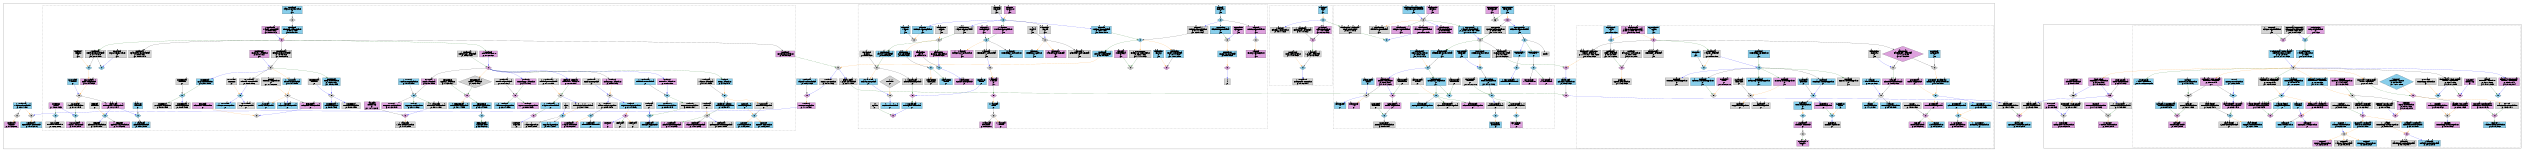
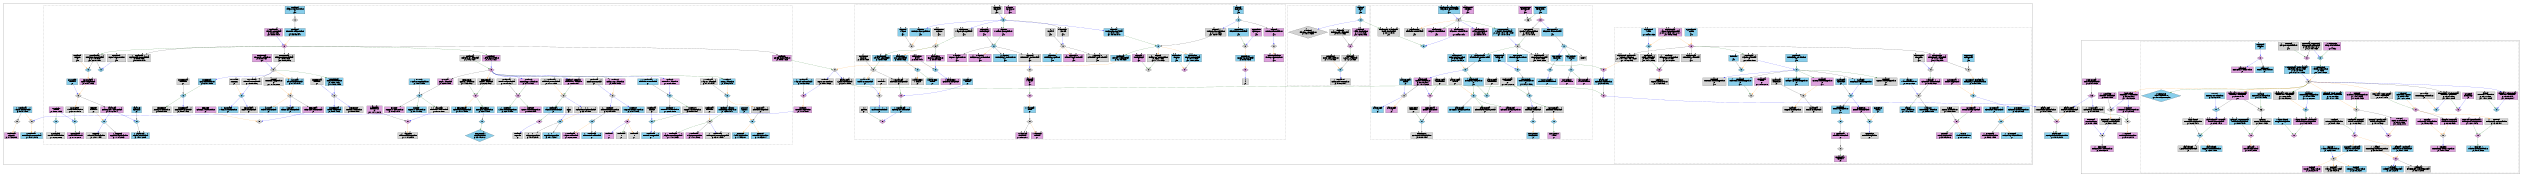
node "Матвеев Евгений Яковлевич р. 15.11.1928": shape box -> diamond
node "Хромушенко Владимир Алексеевич р. 26.02.1932 ум. 14.11.1965": label "Хромушенко Владимир Алексеевич р. 26.02.1932 ум. 14.11.1965" -> "Карлов Владимир Алексеевич р. 26.02.1932 ум. 14.11.1965"
node "Карлов Виктор Леонидович р. ум.": label "Карлов Виктор Леонидович р. ум." -> "Станиславович Виктор Леонидович р. ум."
node "Панинская Валентина Ивановна р. 17.12.1925 ум. 24.02.2007": shape diamond -> box
node "Маркин Юрий Михайлович р. ум.": added
node "Нечушкина Ольга Ивановна р. 26.02.1967": shape diamond -> box
node "? Николай р.": shape diamond -> box
node "? Назаренко ? Дмитрий р.": label "? Назаренко ? Дмитрий р." -> "? Назаренко ? Ольга р."
node "Минжулин Иван Матвеевич ум. во младенчестве": shape box -> diamond
node "Акимов Анатолий Лукич р. 22.03.1937 ум. 16.07.2006": shape diamond -> box
edge "Минжулин Геннадий Матвеевич р. 30.08.1952 ум. 15.05.2020" -> "+3": now "Минжулин Геннадий Матвеевич р. 30.08.1952 ум. 15.05.2020" -> "Морозов Алексей Владимирович р. 04.12.1986"
node "Позднякова Юлия Егоровна р. 20.09.1983": label "Позднякова Юлия Егоровна р. 20.09.1983" -> "Позднякова Ведищева Егоровна р. 20.09.1983"
node "Соколов Александровна р.": label "Соколов Александровна р." -> "Соколов Сергей р."
node "Рябоконь Михаил р. 31.08.1983": label "Рябоконь Михаил р. 31.08.1983" -> "Рябоконь Геннадьевич р. 31.08.1983"
node "Шакирова (Качанова) Наталья Александровна р. 08.05.1972": removed
node "Копылова Елизавета Яковлевна р. 15.07.2016": label "Копылова Елизавета Яковлевна р. 15.07.2016" -> "Копылова Елизавета Алексеевна р. 15.07.2016"
node "Григорьева Мария Ильинична р. 07.07.2010": label "Григорьева Мария Ильинична р. 07.07.2010" -> "Григорьева Анна Ильинична р. 07.07.2010"
node "Нечушкина ? Дмитриевна р. 23.08.2012": shape box -> diamond
node "Копылова Мария Александровна р. 14.01.2002": label "Копылова Мария Александровна р. 14.01.2002" -> "Копылова Мария Петрович р. 14.01.2002"
node "Куприянов Дмитрий Анатольевич р. хх.хх.1994": label "Куприянов Дмитрий Анатольевич р. хх.хх.1994" -> "Панинский Дмитрий Анатольевич р. хх.хх.1994"
